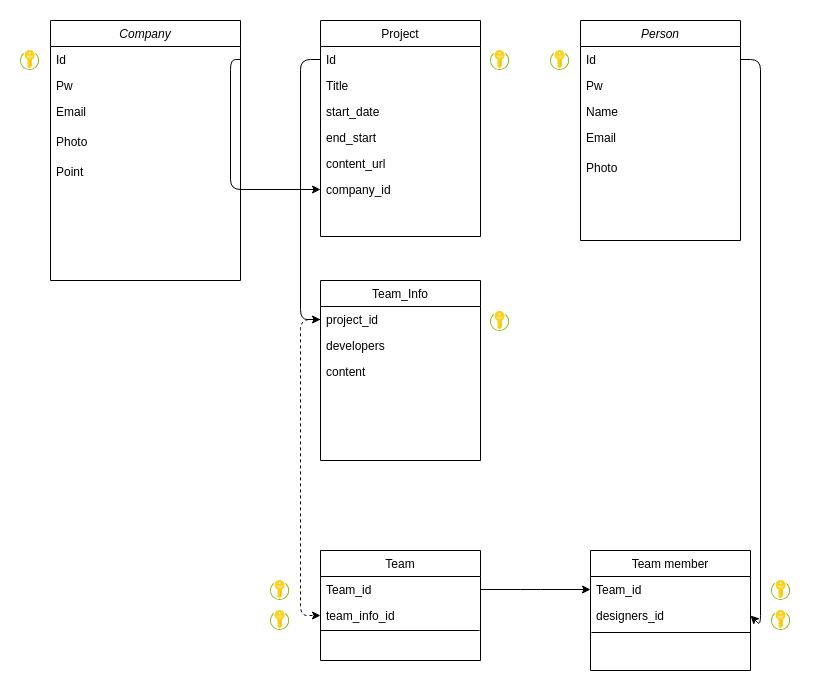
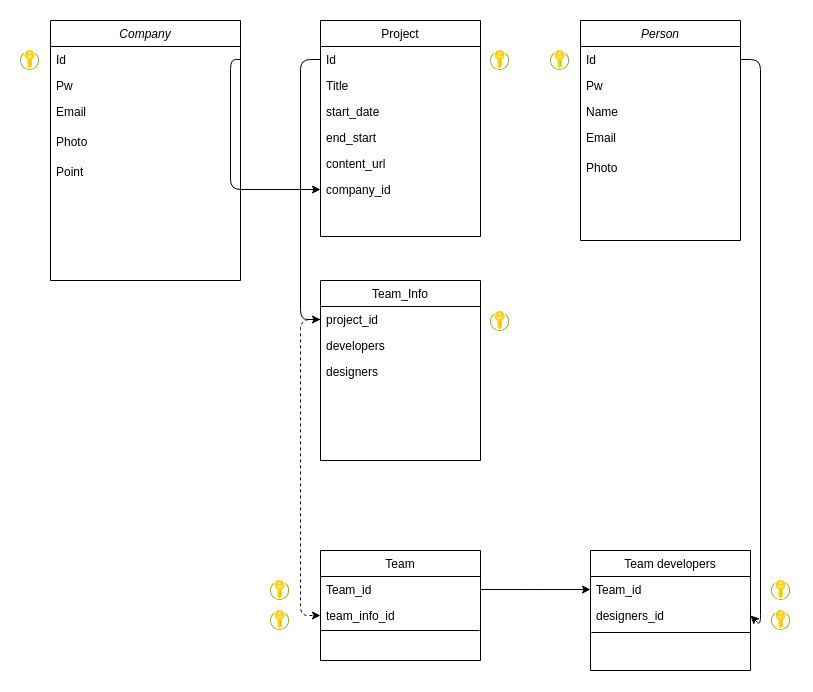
node "content": label "content" -> "designers"
node "Team member": label "Team member" -> "Team developers"
